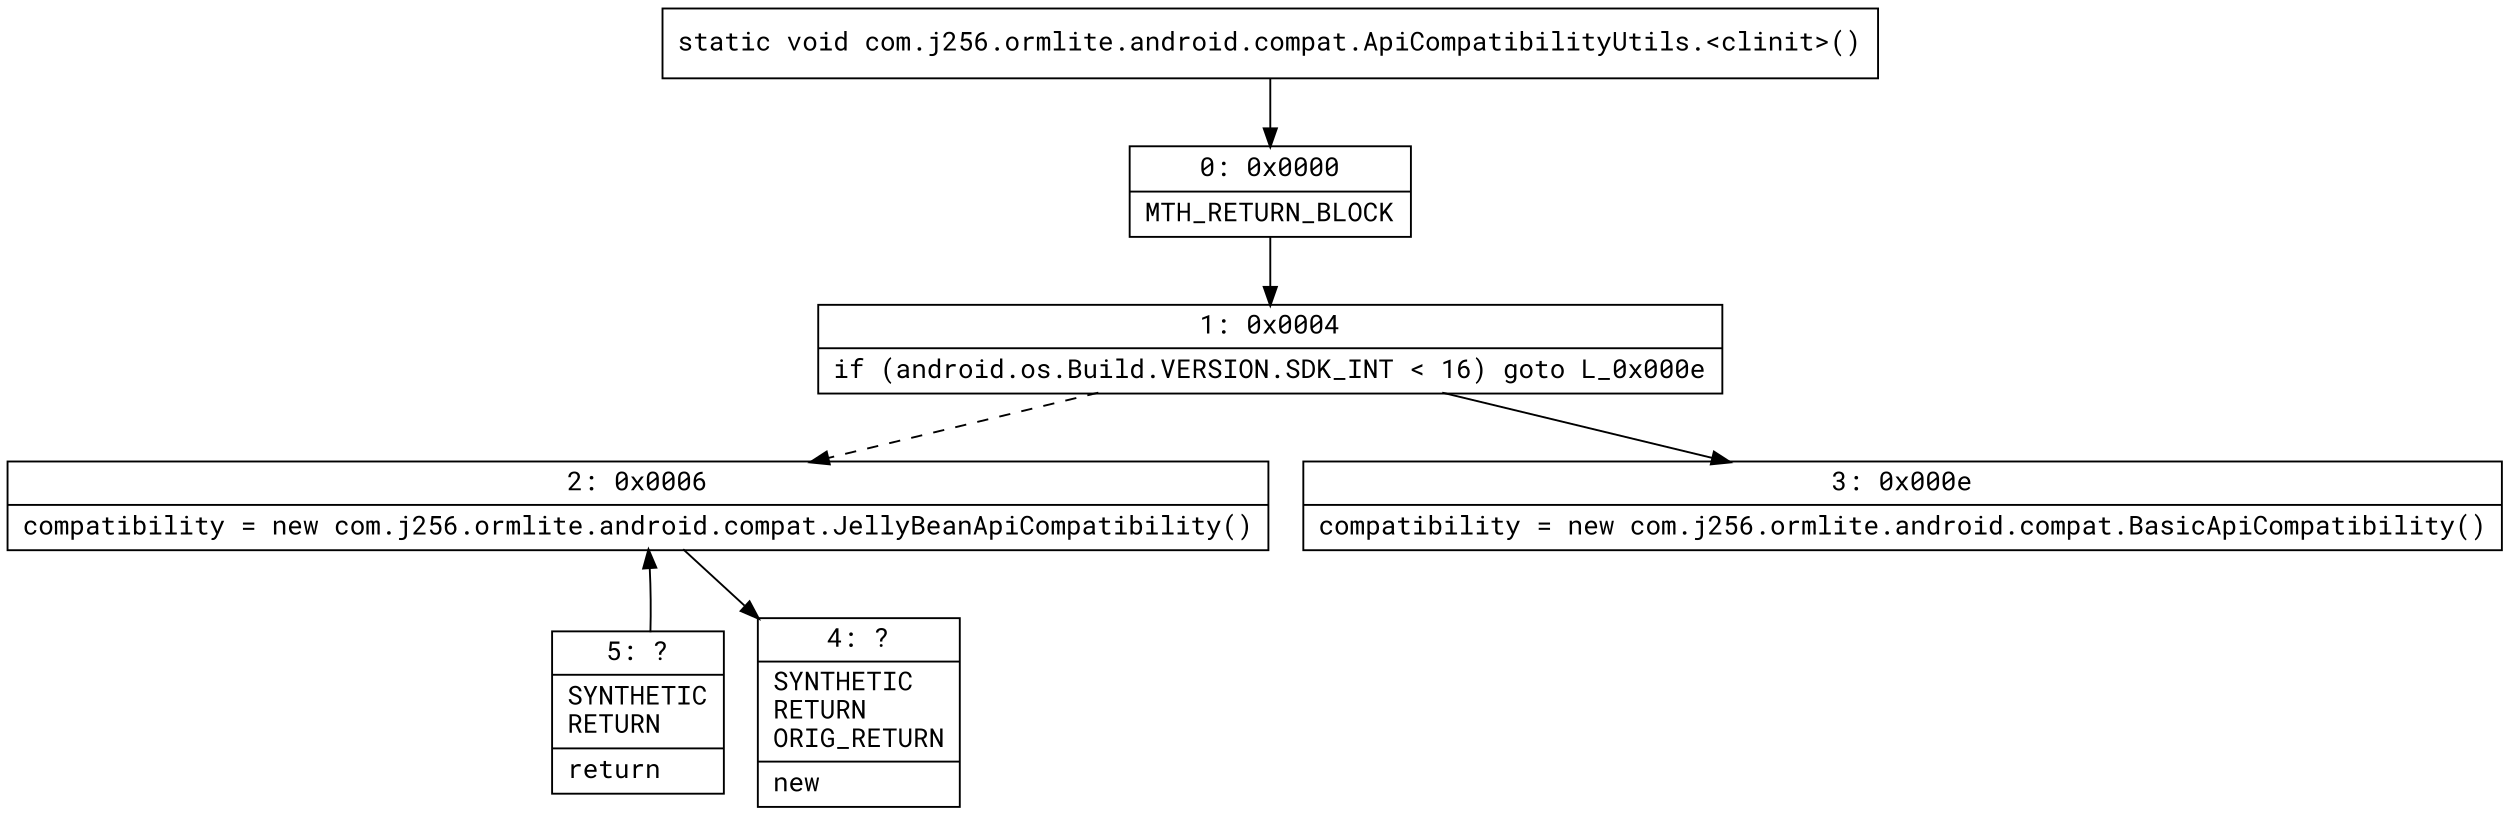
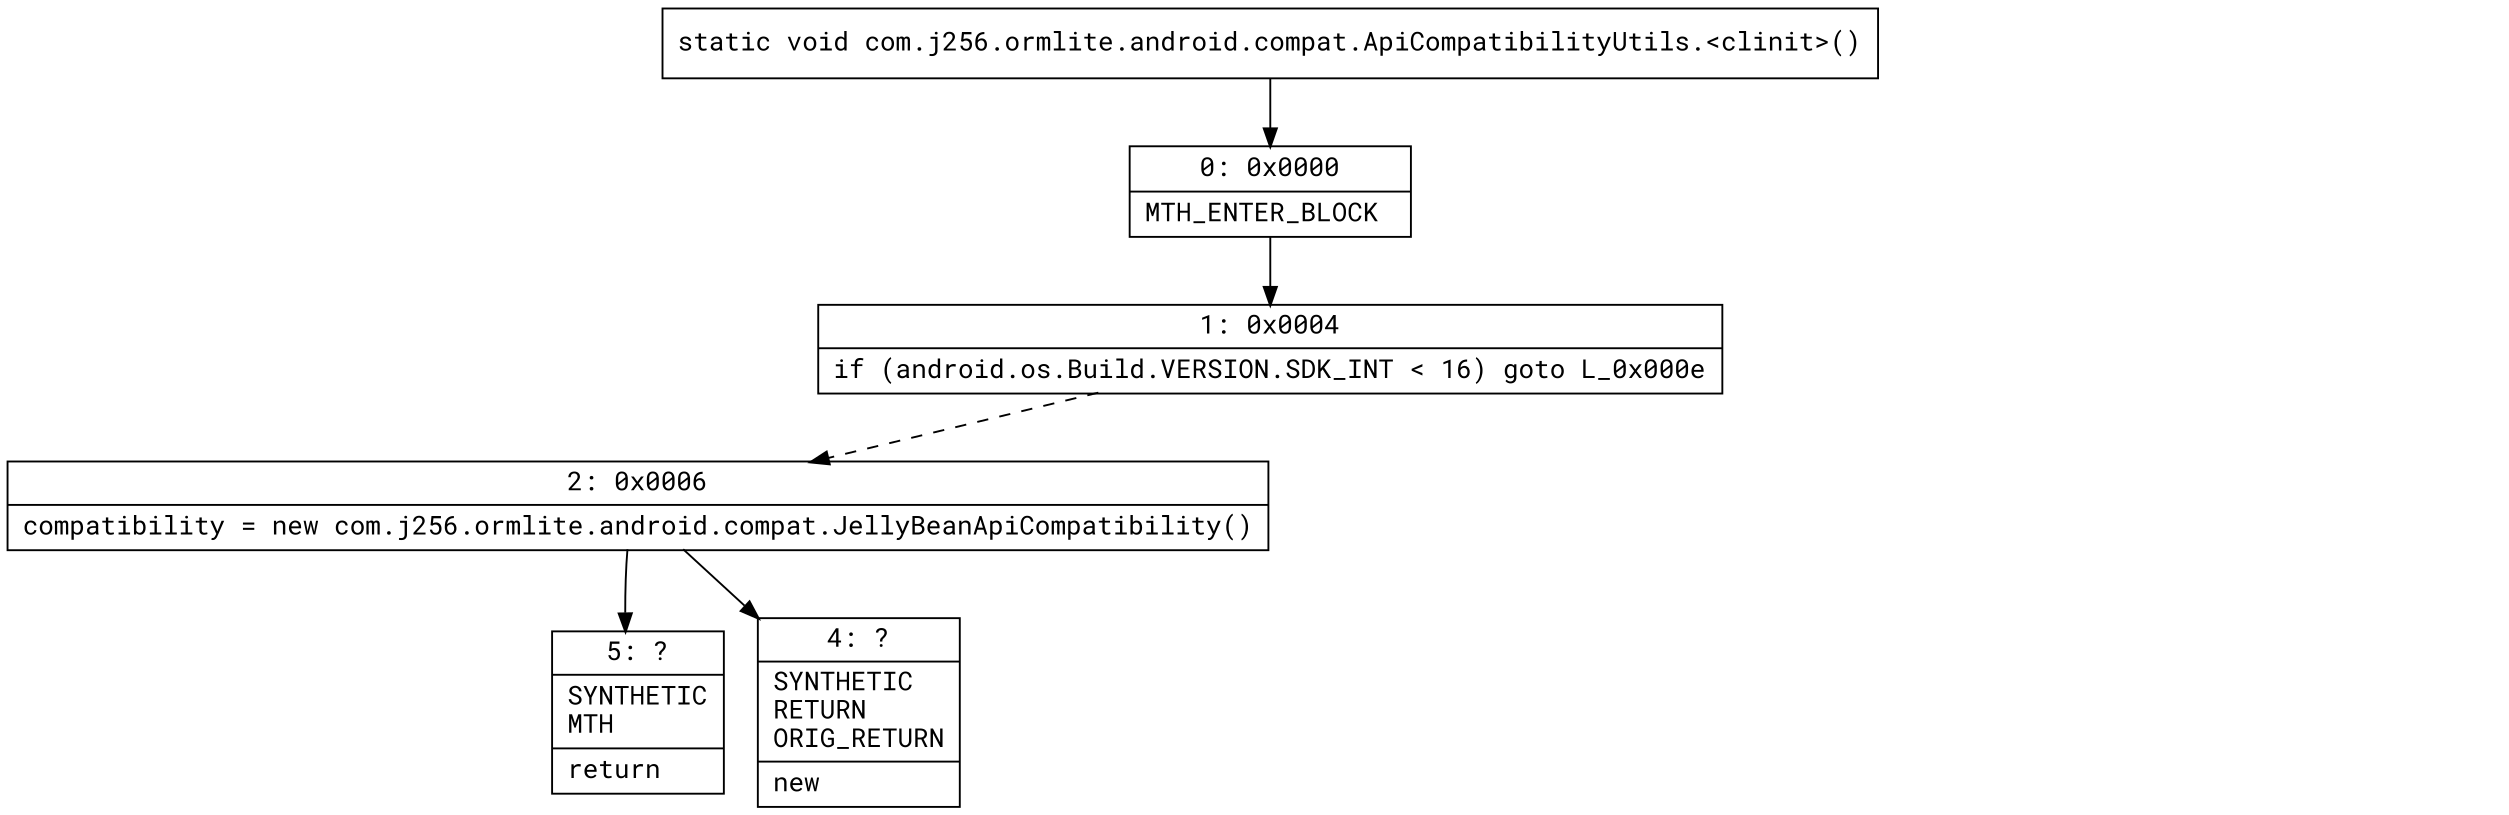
node "0: 0x0000": text "MTH_RETURN_BLOCK" -> "MTH_ENTER_BLOCK"
node "3: 0x000e": removed
edge "5: ?" -> "2: 0x0006": reversed
node "5: ?": text "RETURN" -> "MTH"
